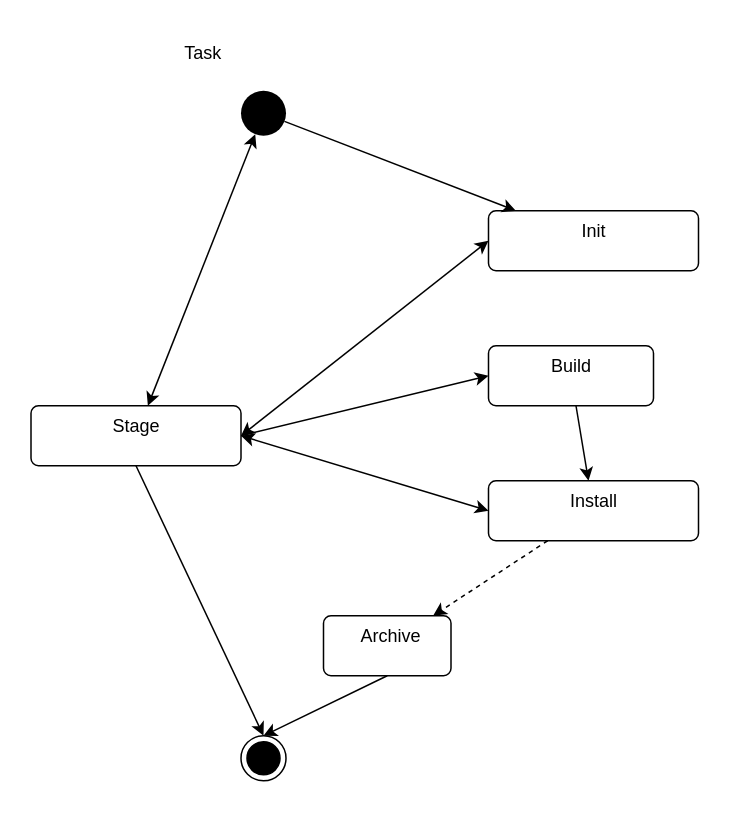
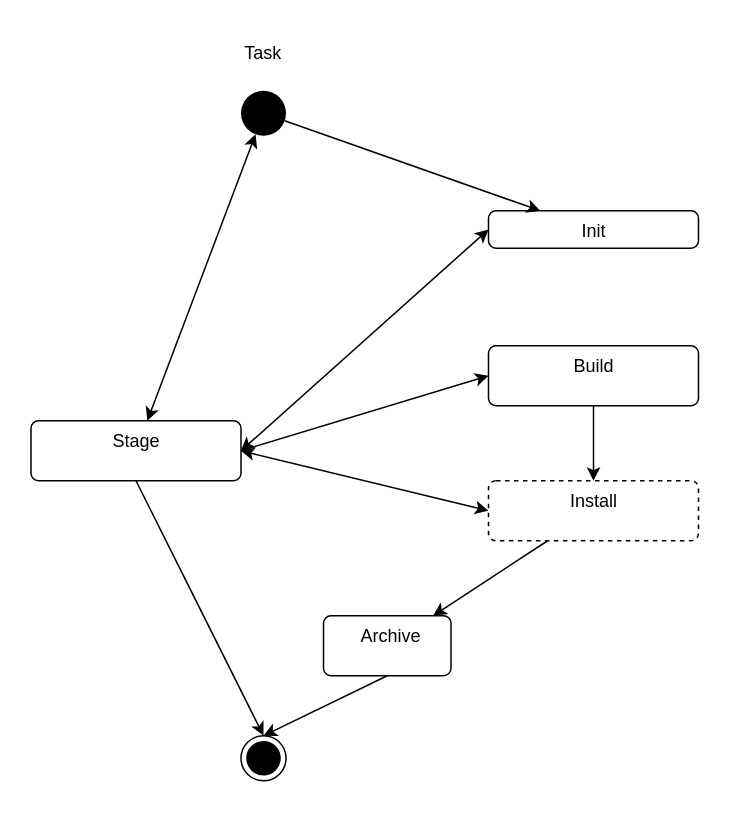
node "Task": moved (203, 53) -> (263, 53)
node "Init": size 210x60 -> 210x38
node "Build": size 165x60 -> 210x60
node "Stage": moved (136, 436) -> (136, 451)
node "Install": style solid -> dashed
edge "Install" -> "Archive": style dashed -> solid
